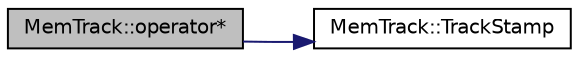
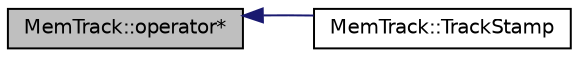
edge "MemTrack::operator*" -> "MemTrack::TrackStamp": reversed
